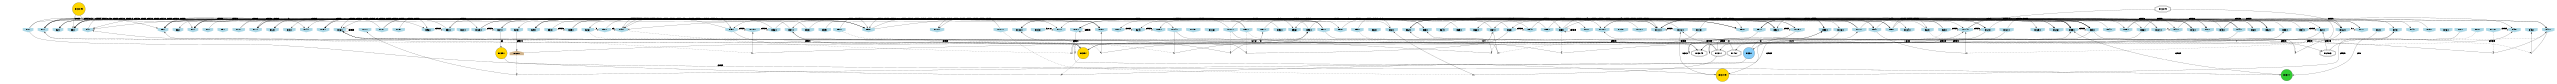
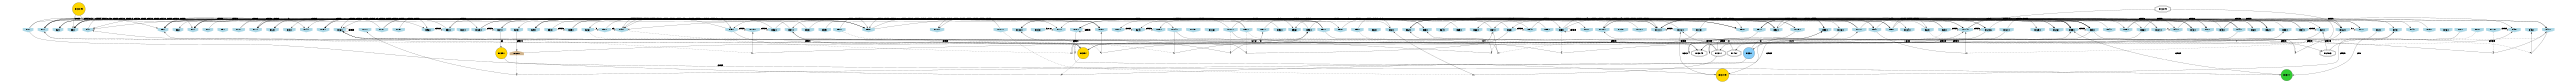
edge "#95:1" -> "#108:1": now "#34:1" -> "#108:1"
edge "#52:1" -> "#115:1": now "#52:1" -> "#114:1"
node "#120:1": label "#120:1" -> "#120:6"
